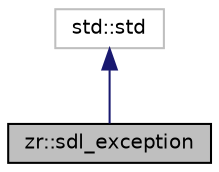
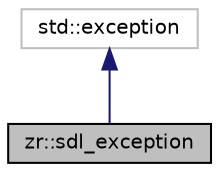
node "std::std": label "std::std" -> "std::exception"
